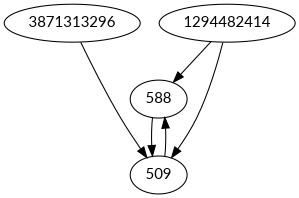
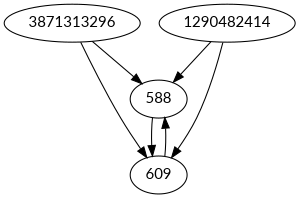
node "1294482414": label "1294482414" -> "1290482414"
edge "3871313296" -> "588": added
node "509": label "509" -> "609"
